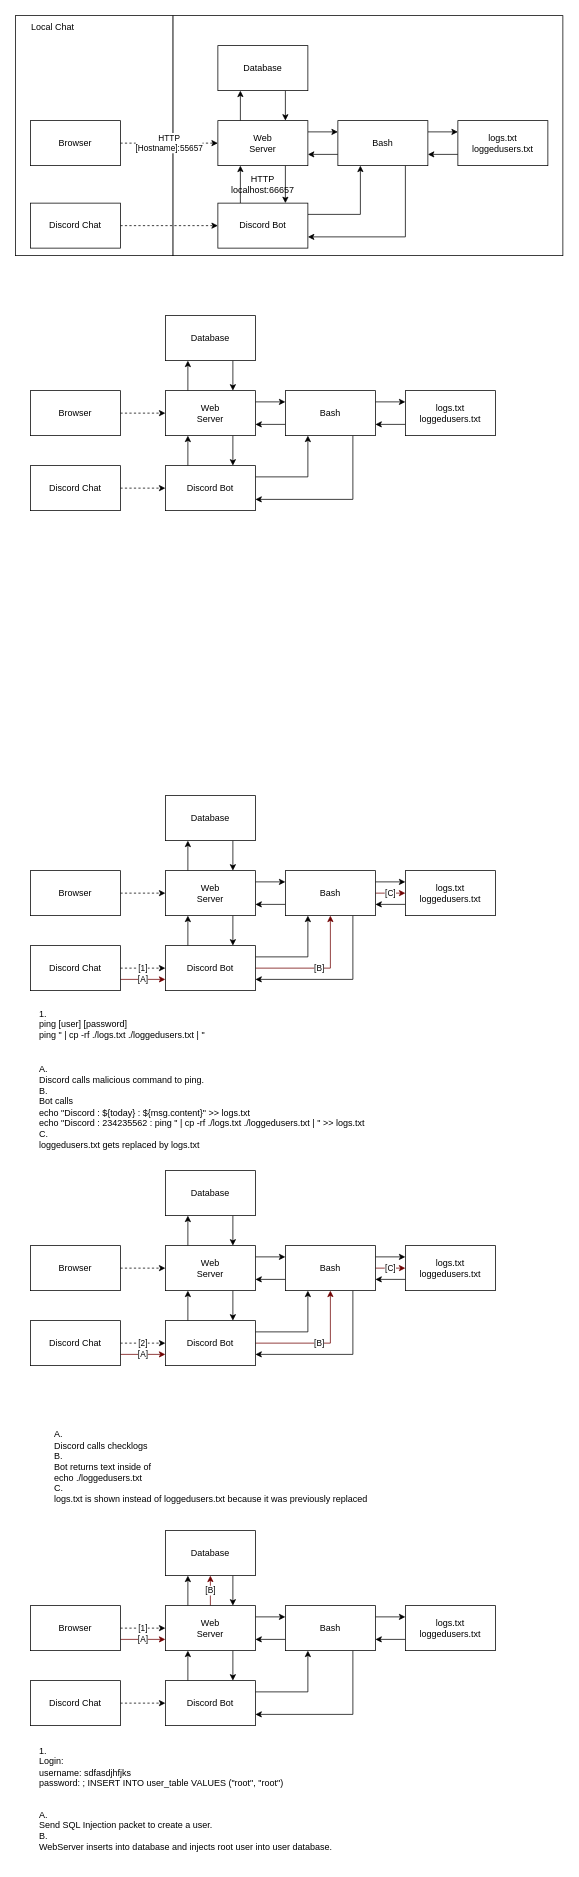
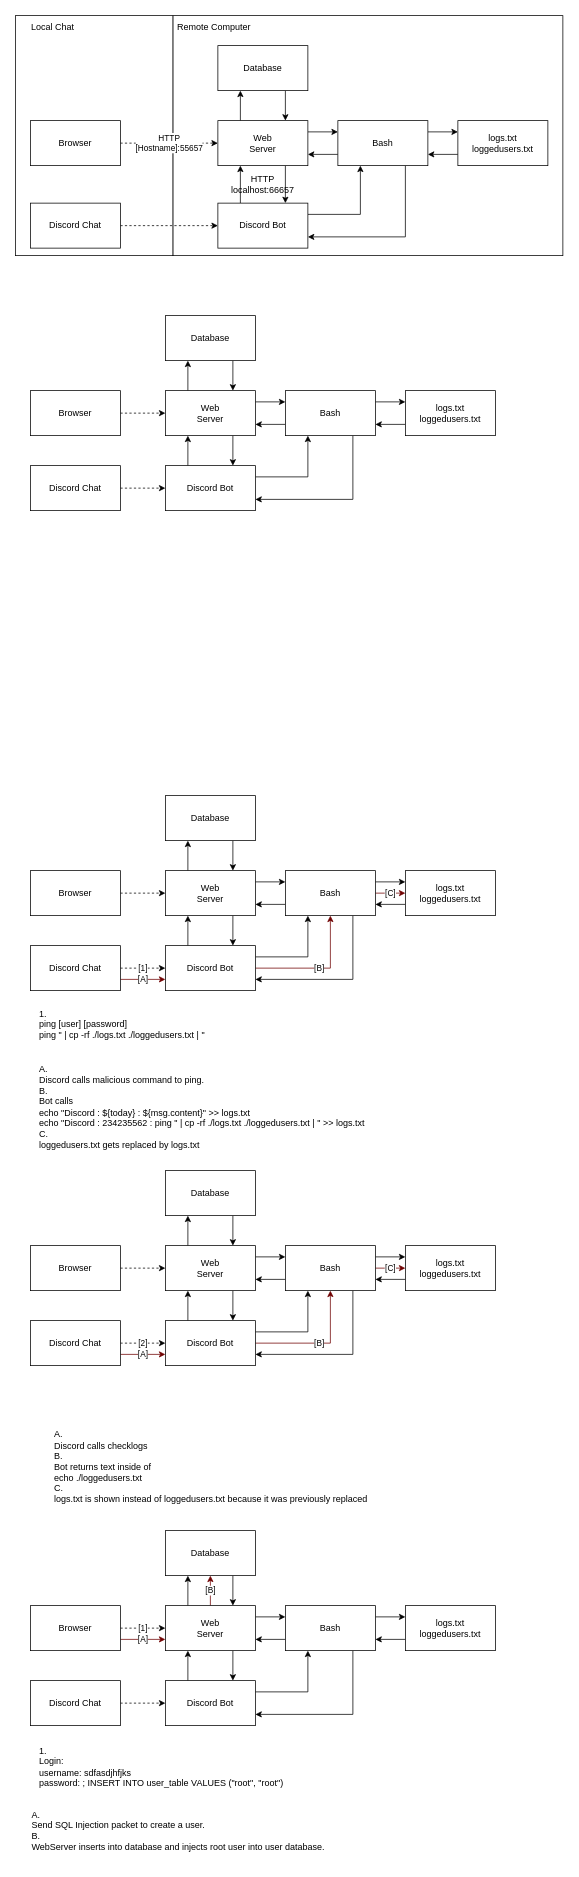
node "Remote Computer": added
node "A. Send SQL Injection packet to create a user. B. WebServer inserts into database and injects root user into user database.": moved (237, 1830) -> (229, 1830)
